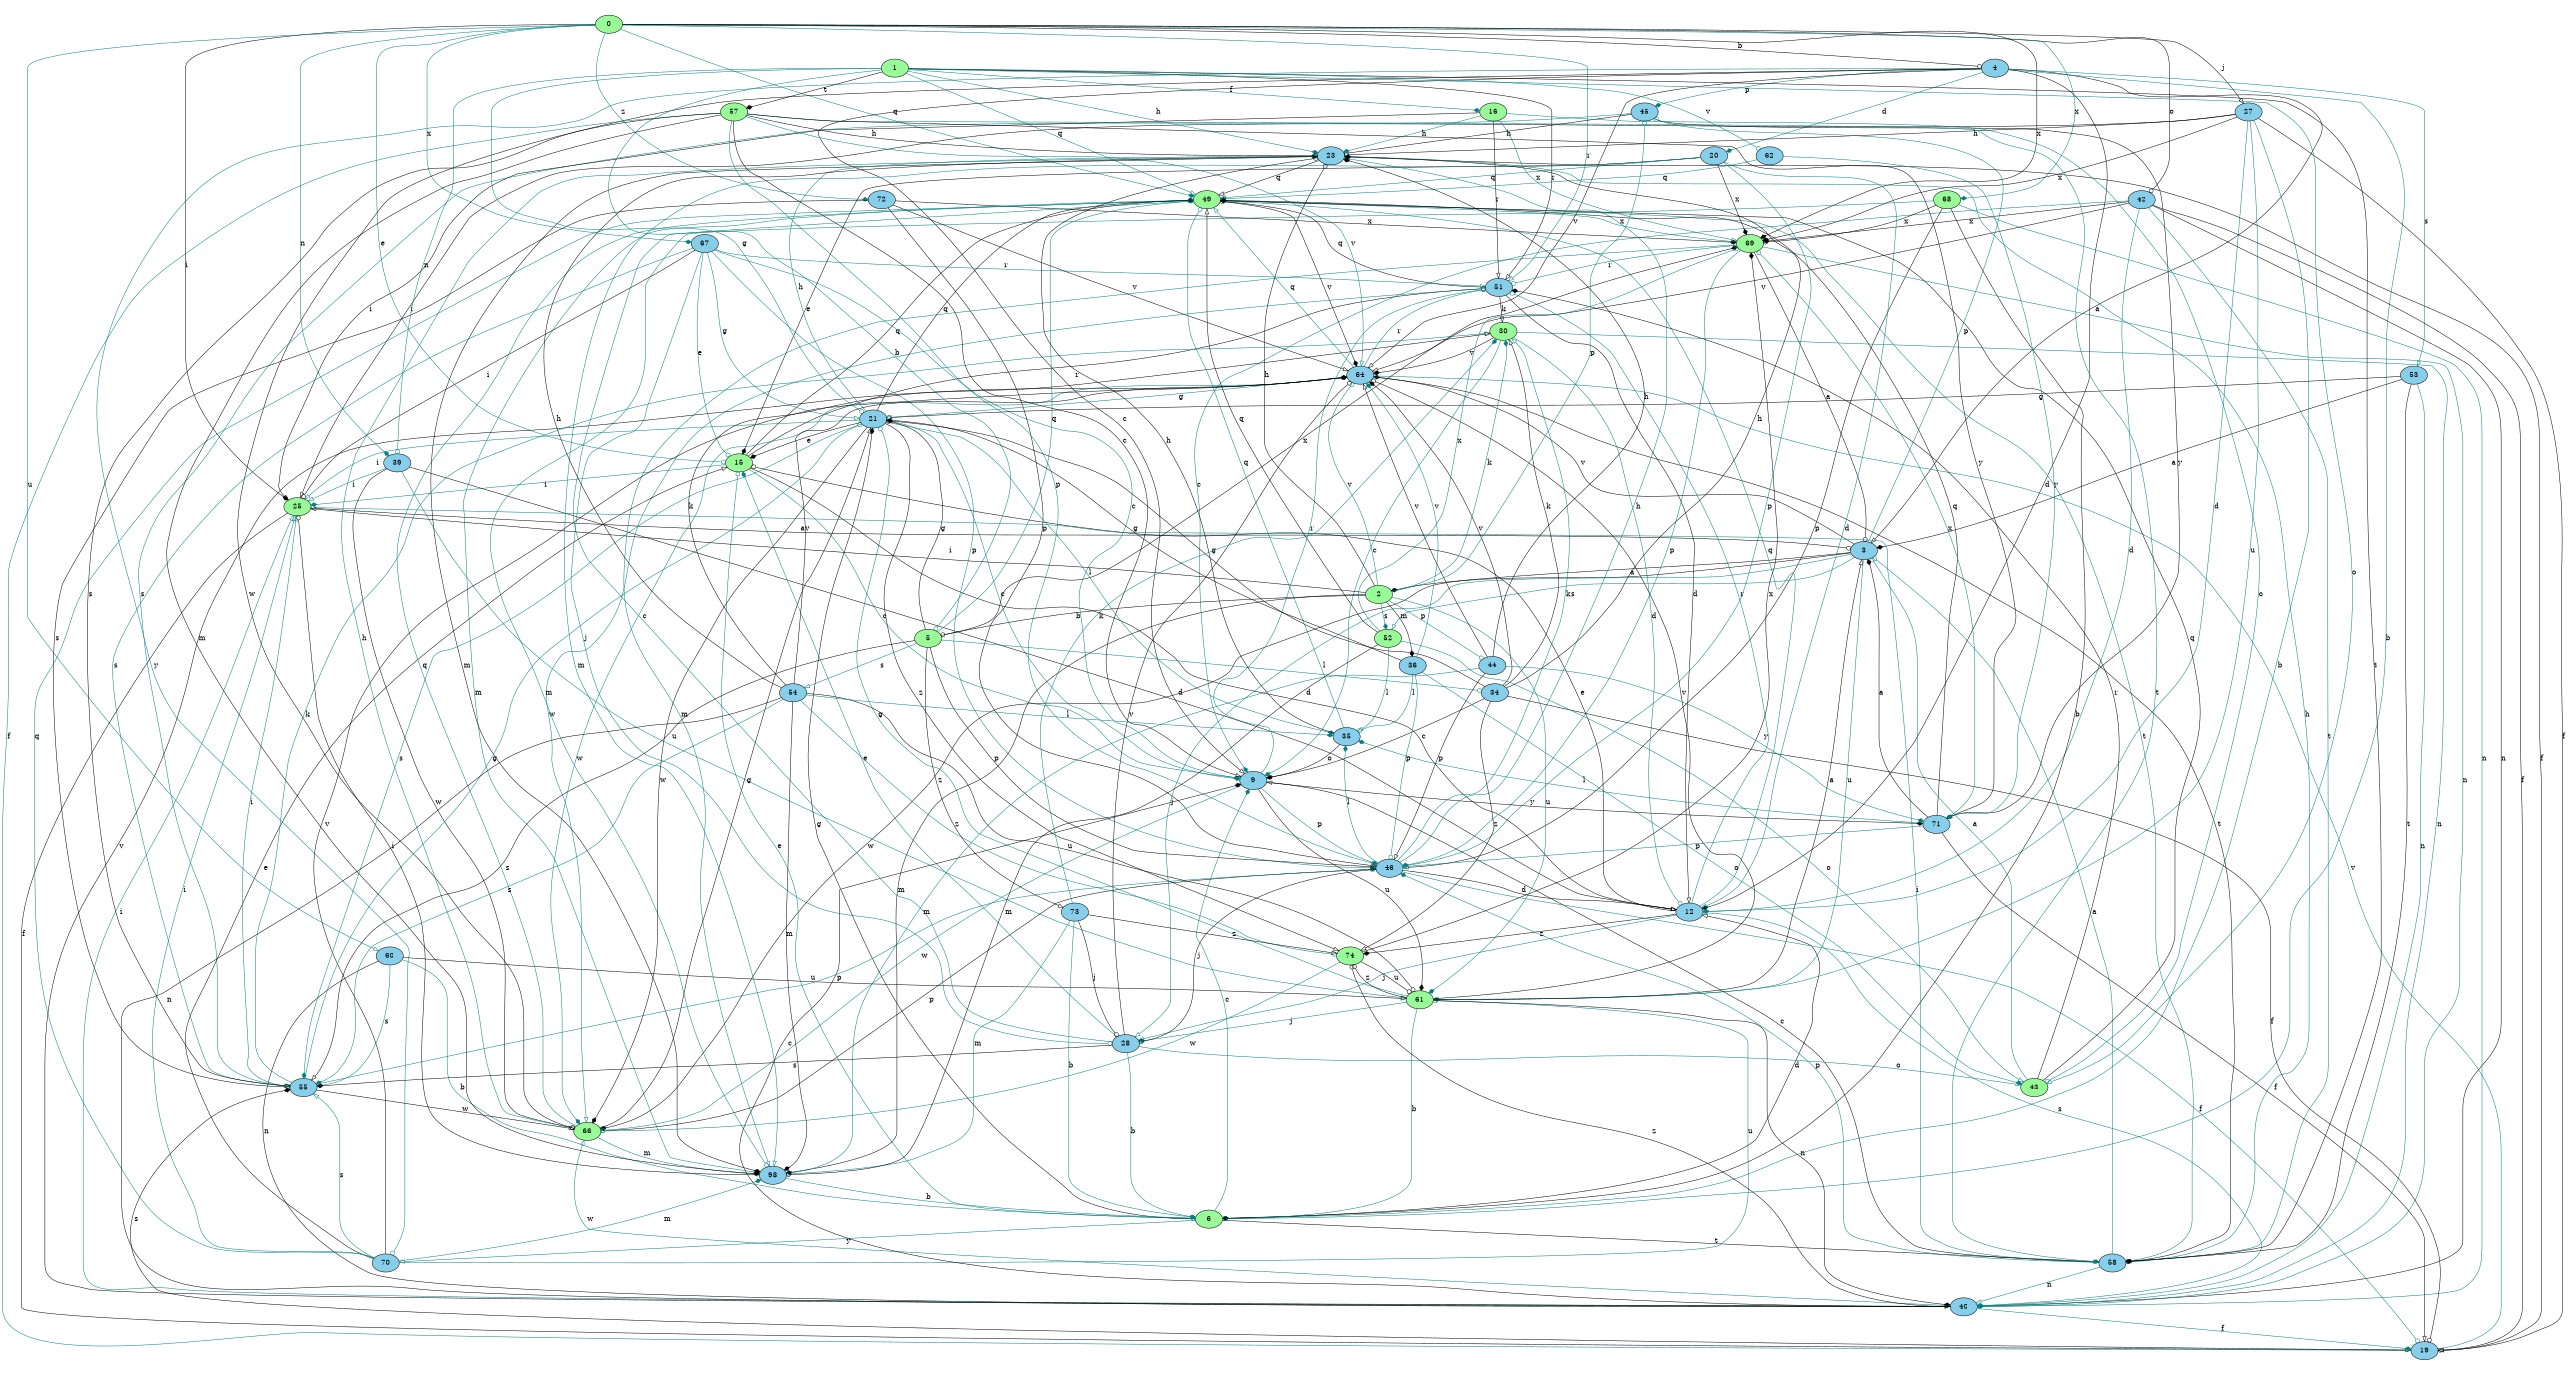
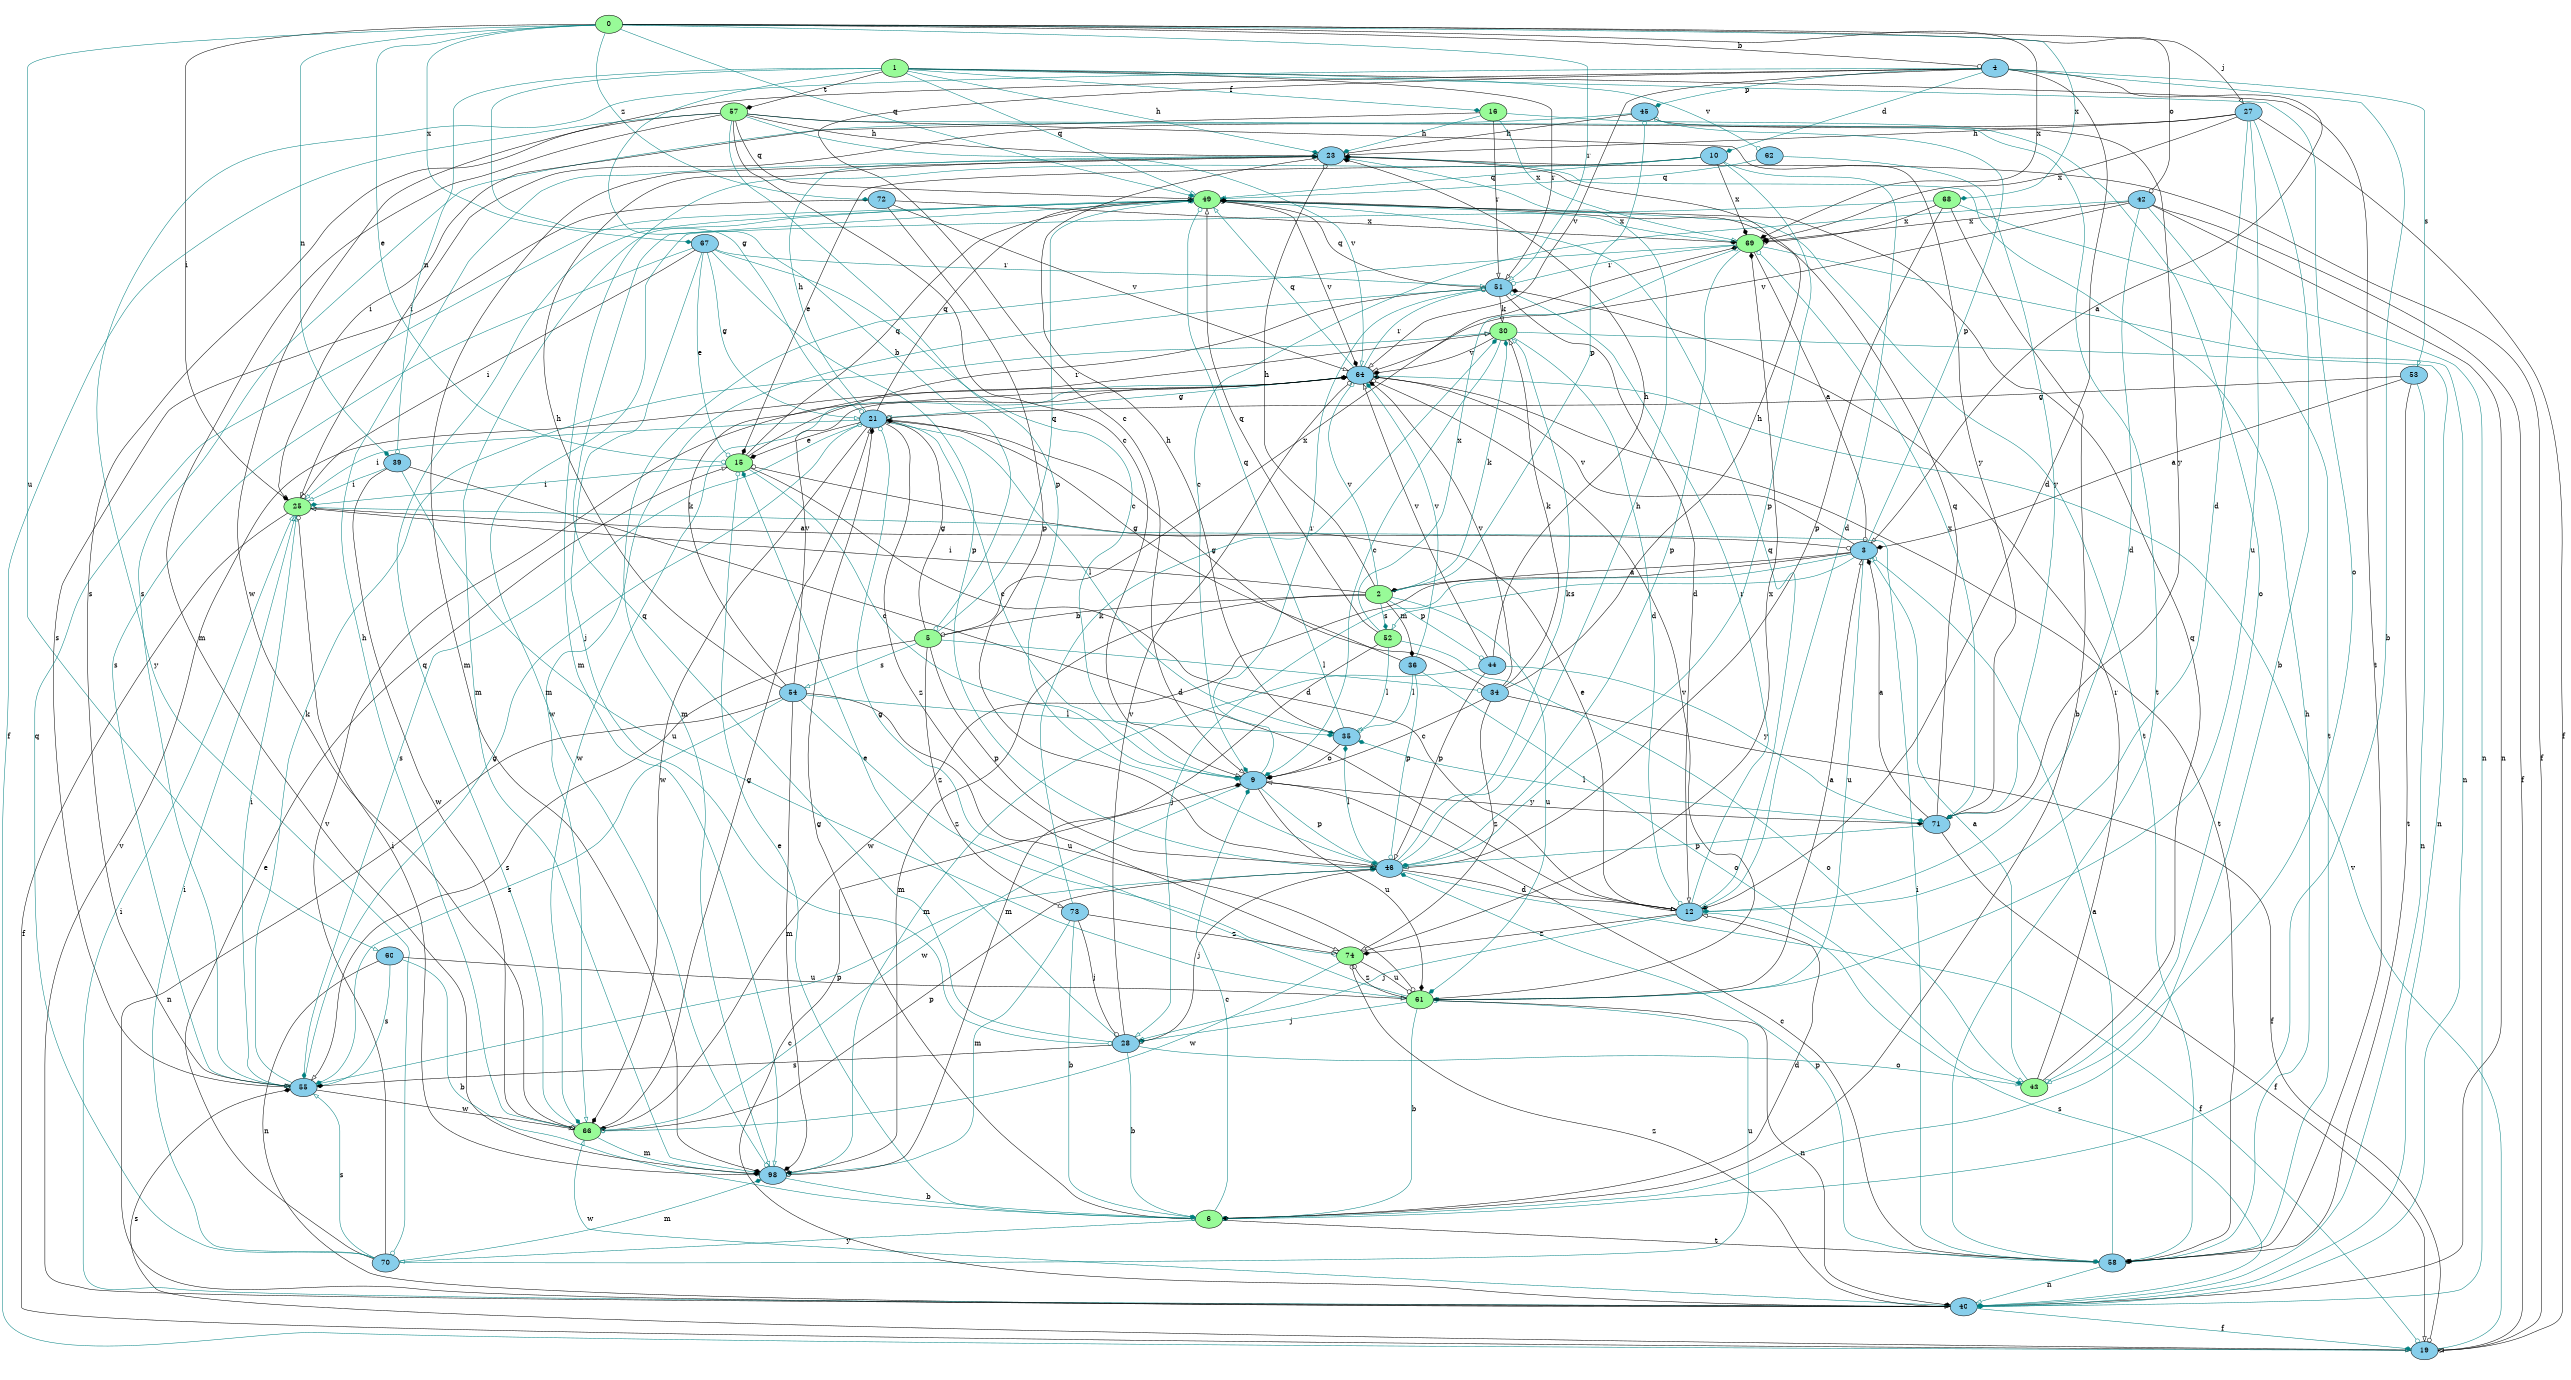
node "20": label "20" -> "10"
edge "23" -> "49": now "57" -> "49"
edge "28" -> "49": label "c" -> "q"
